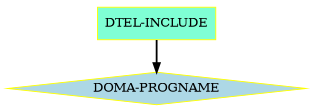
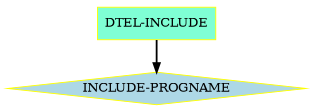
node "DOMA-PROGNAME": label "DOMA-PROGNAME" -> "INCLUDE-PROGNAME"
